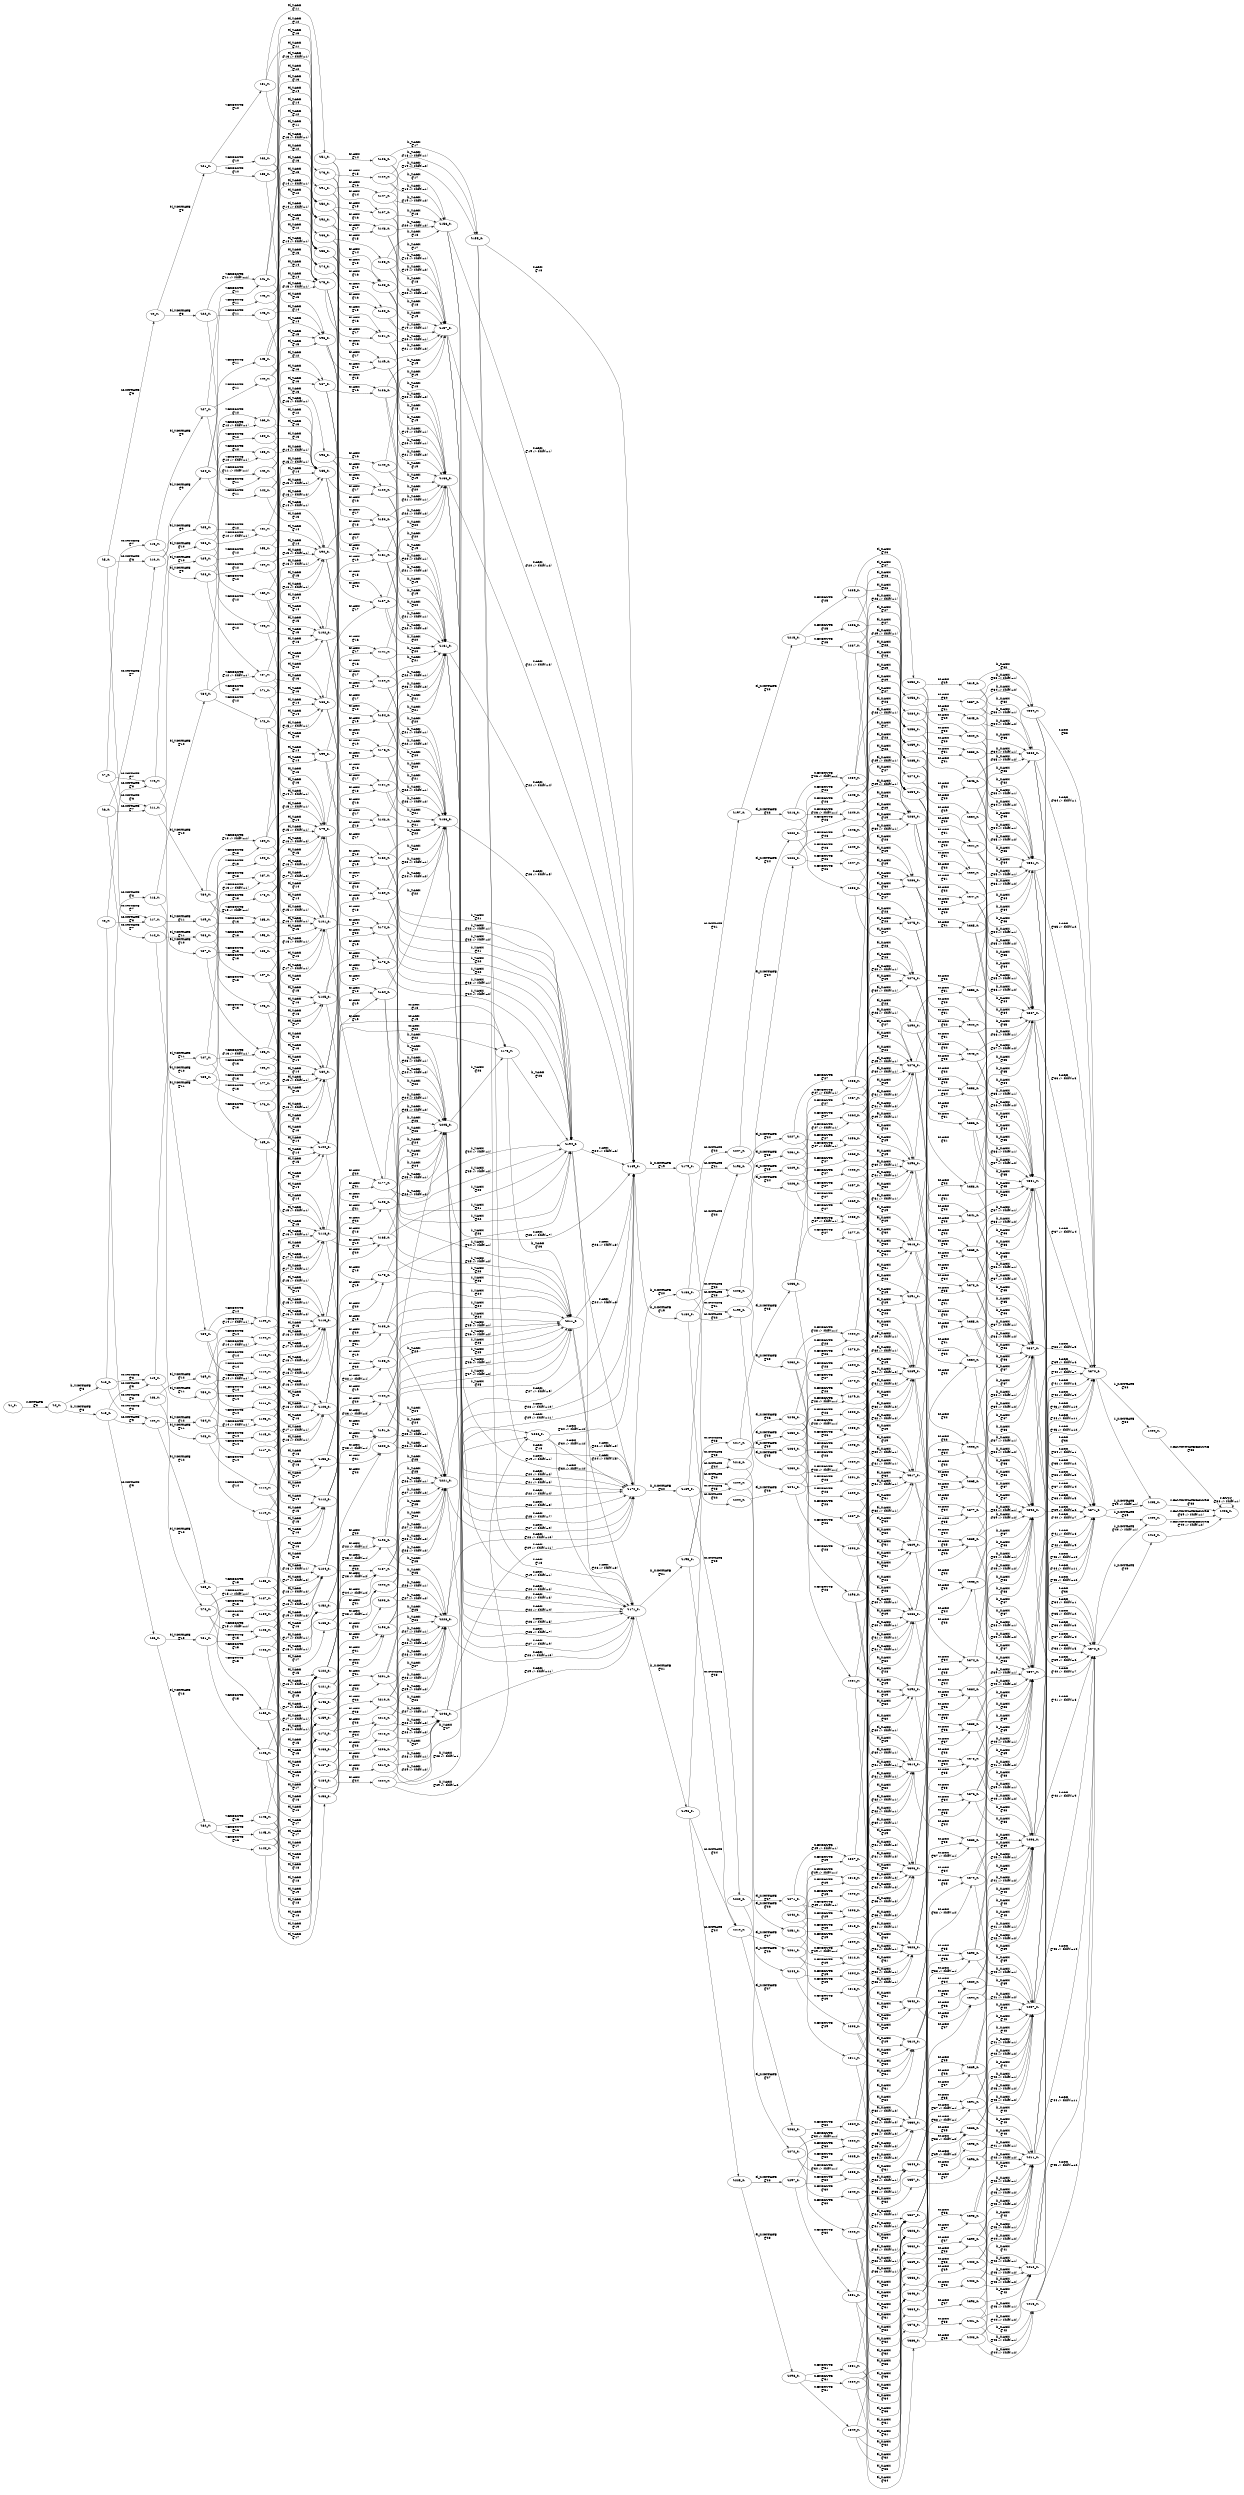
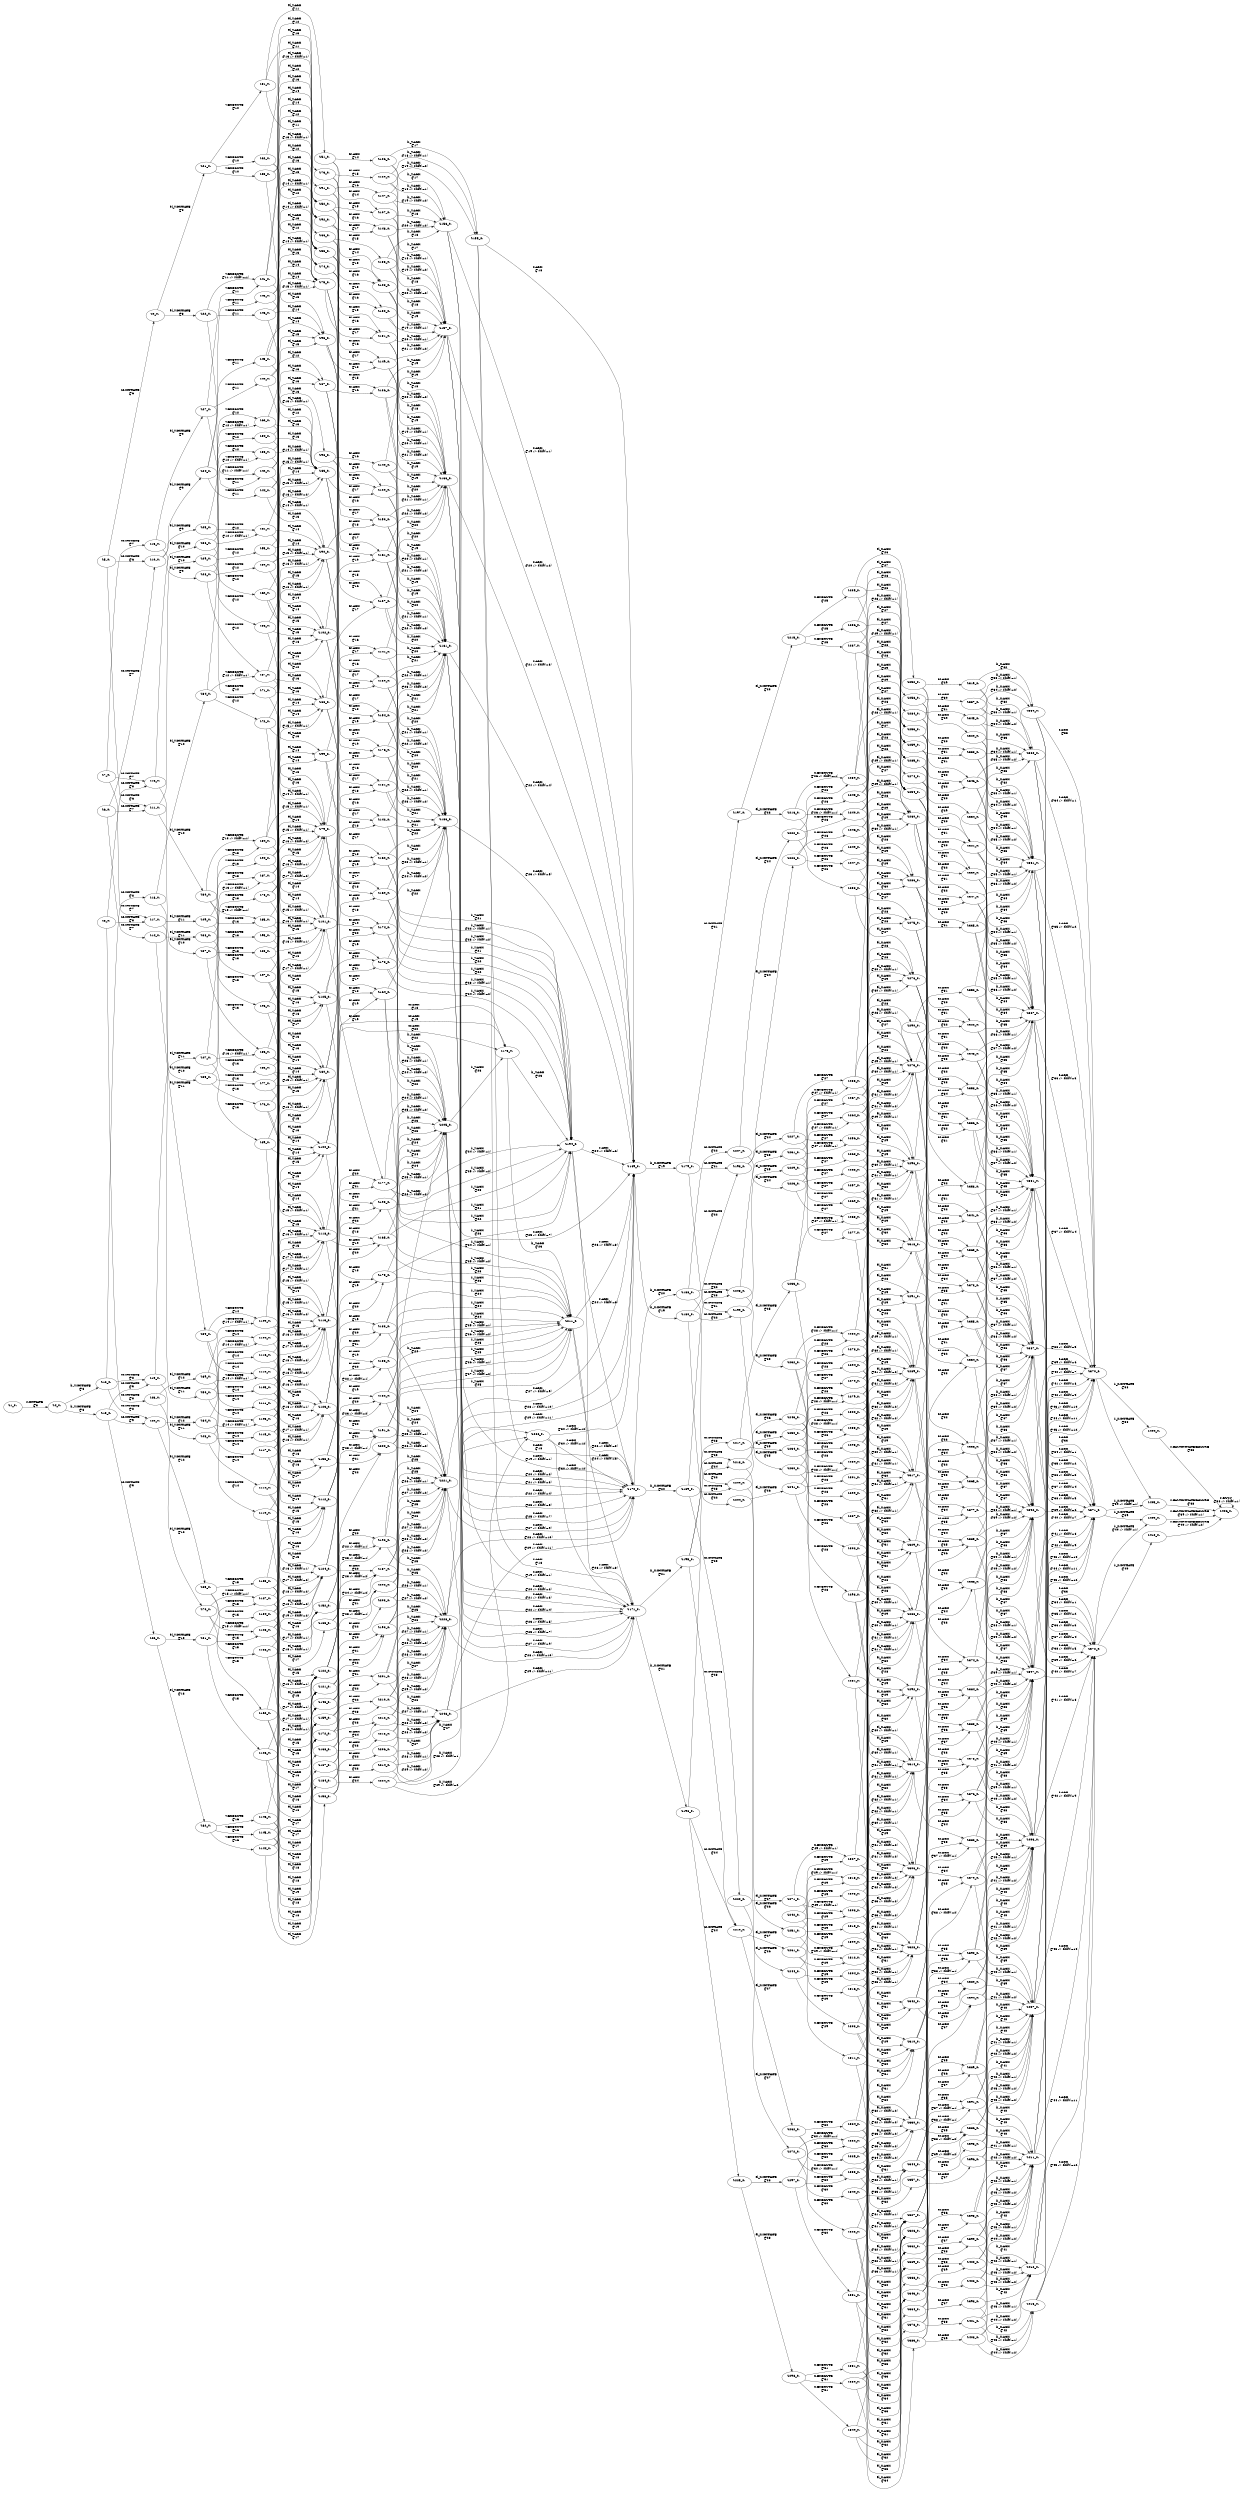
edge "S253_0:" -> "S320_0:": now "S253_0:" -> "S346_0:"
edge "S276_0:" -> "S352_0:": now "S276_0:" -> "S336_0:"
edge "S287_0:" -> "S318_0:": removed, label "ei_x.ACK @31"
